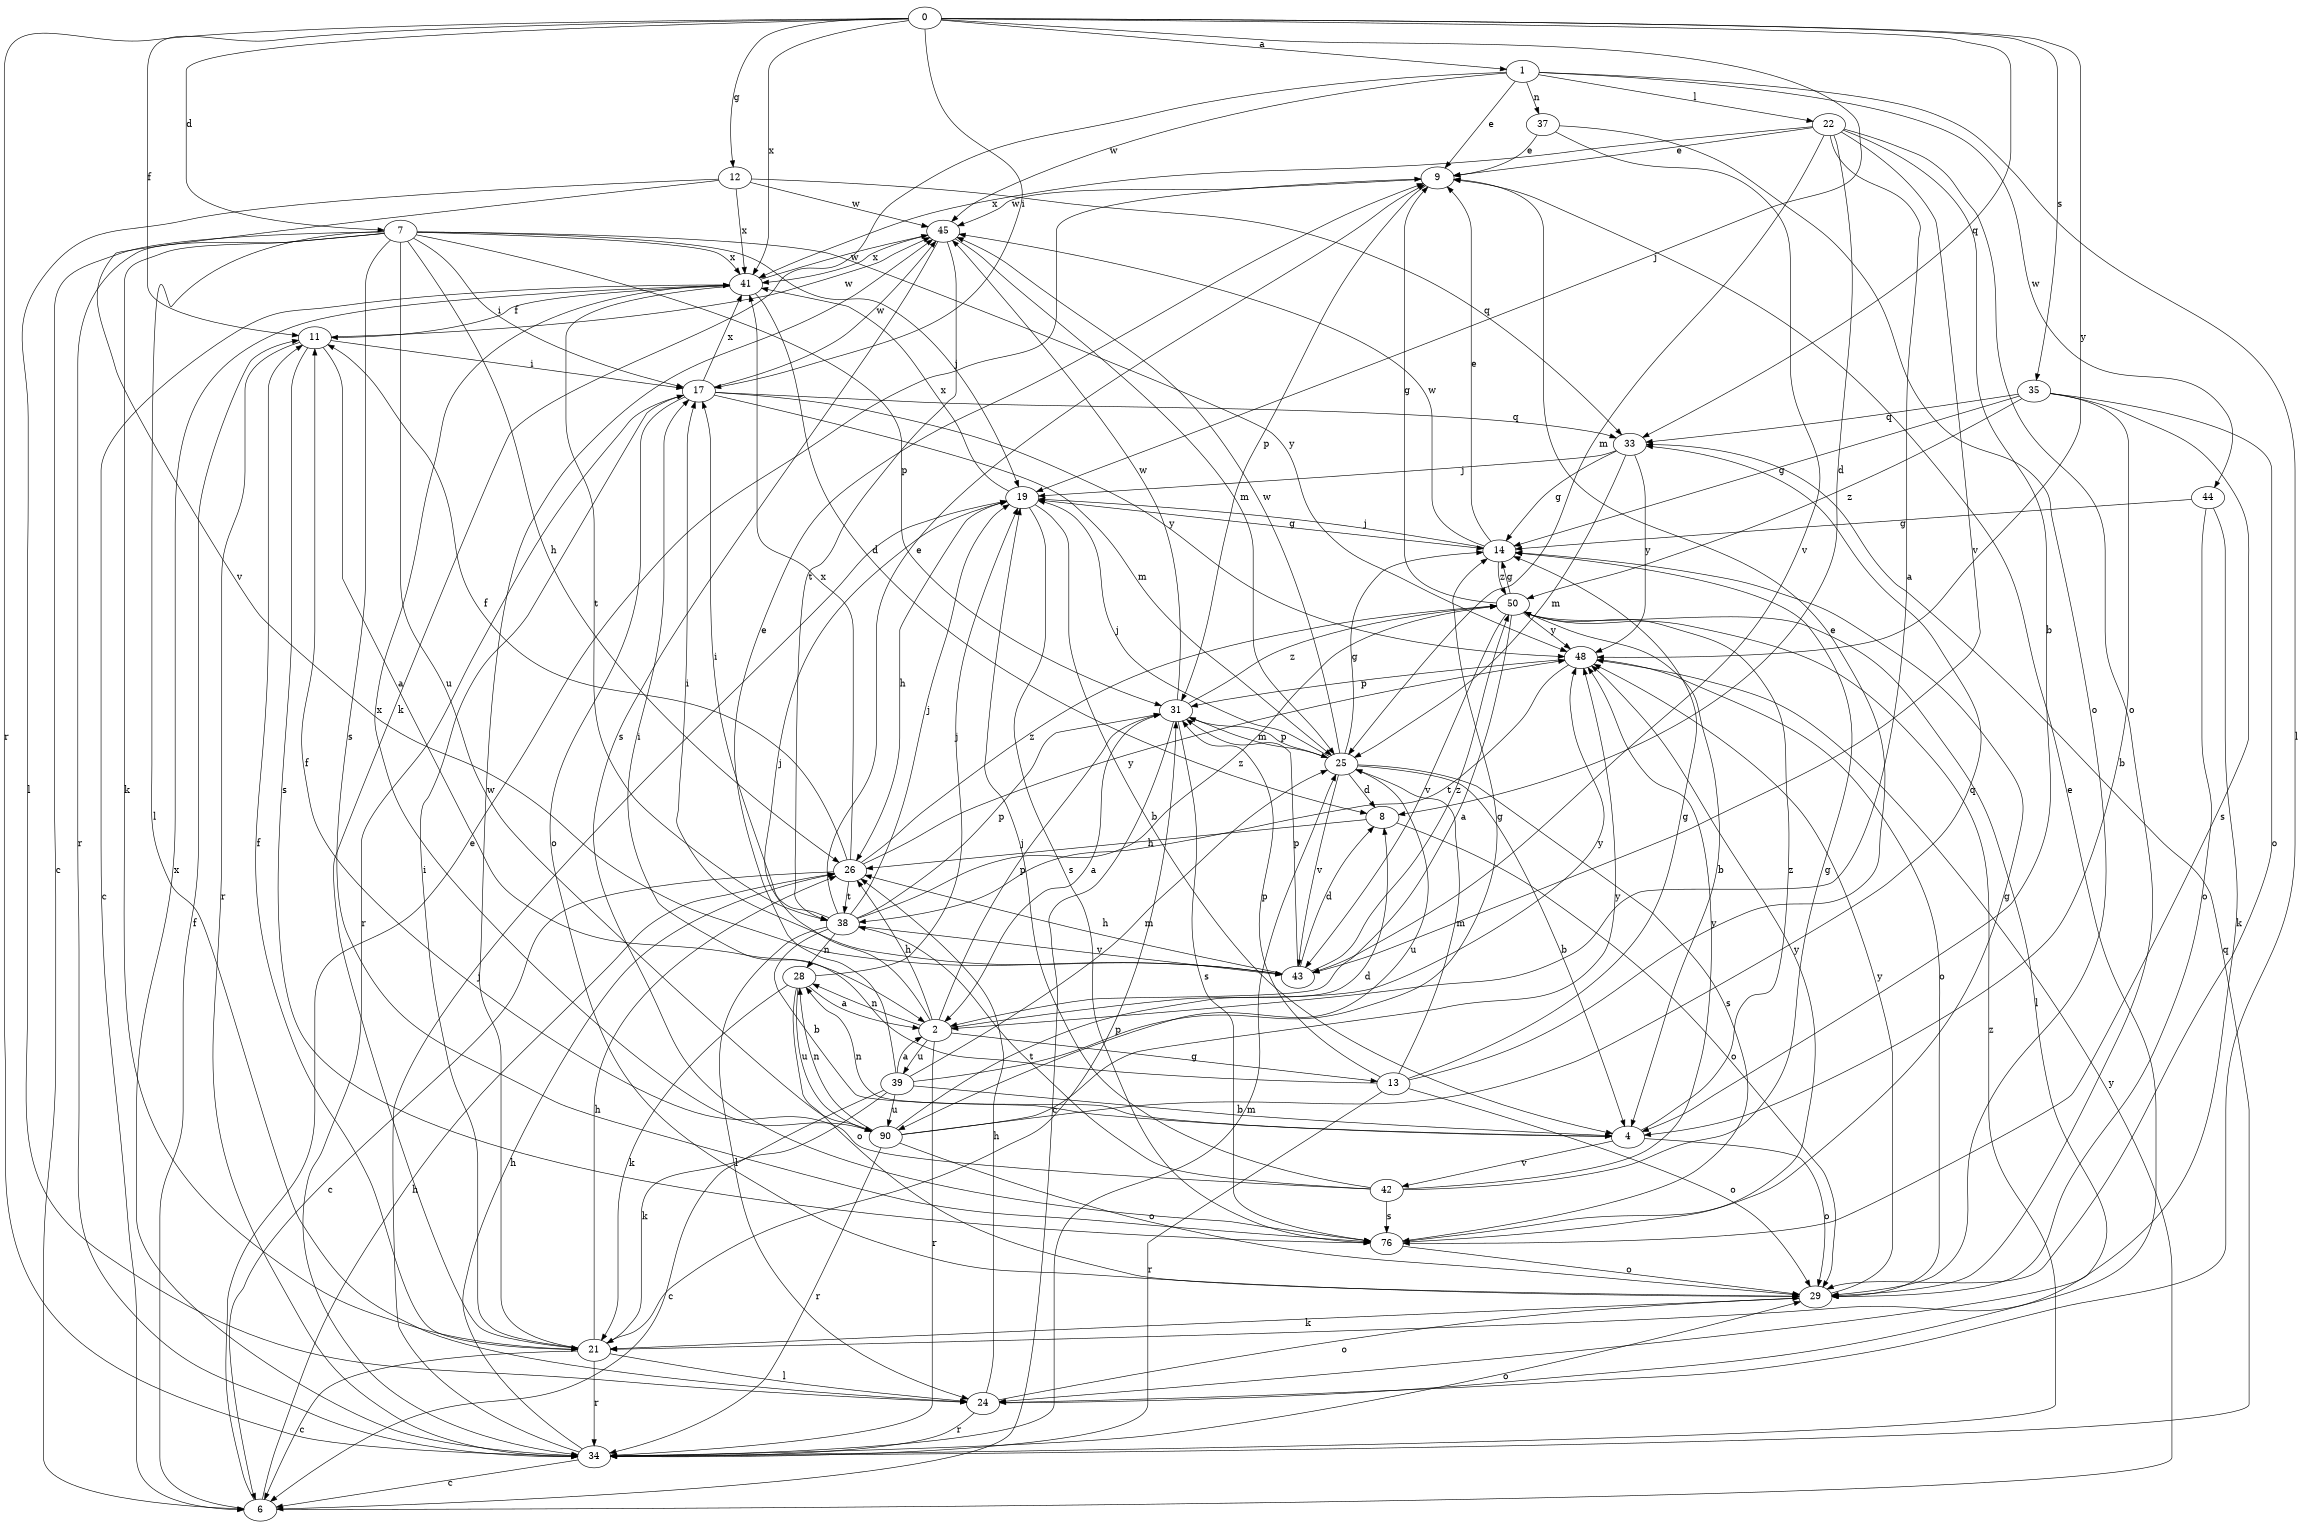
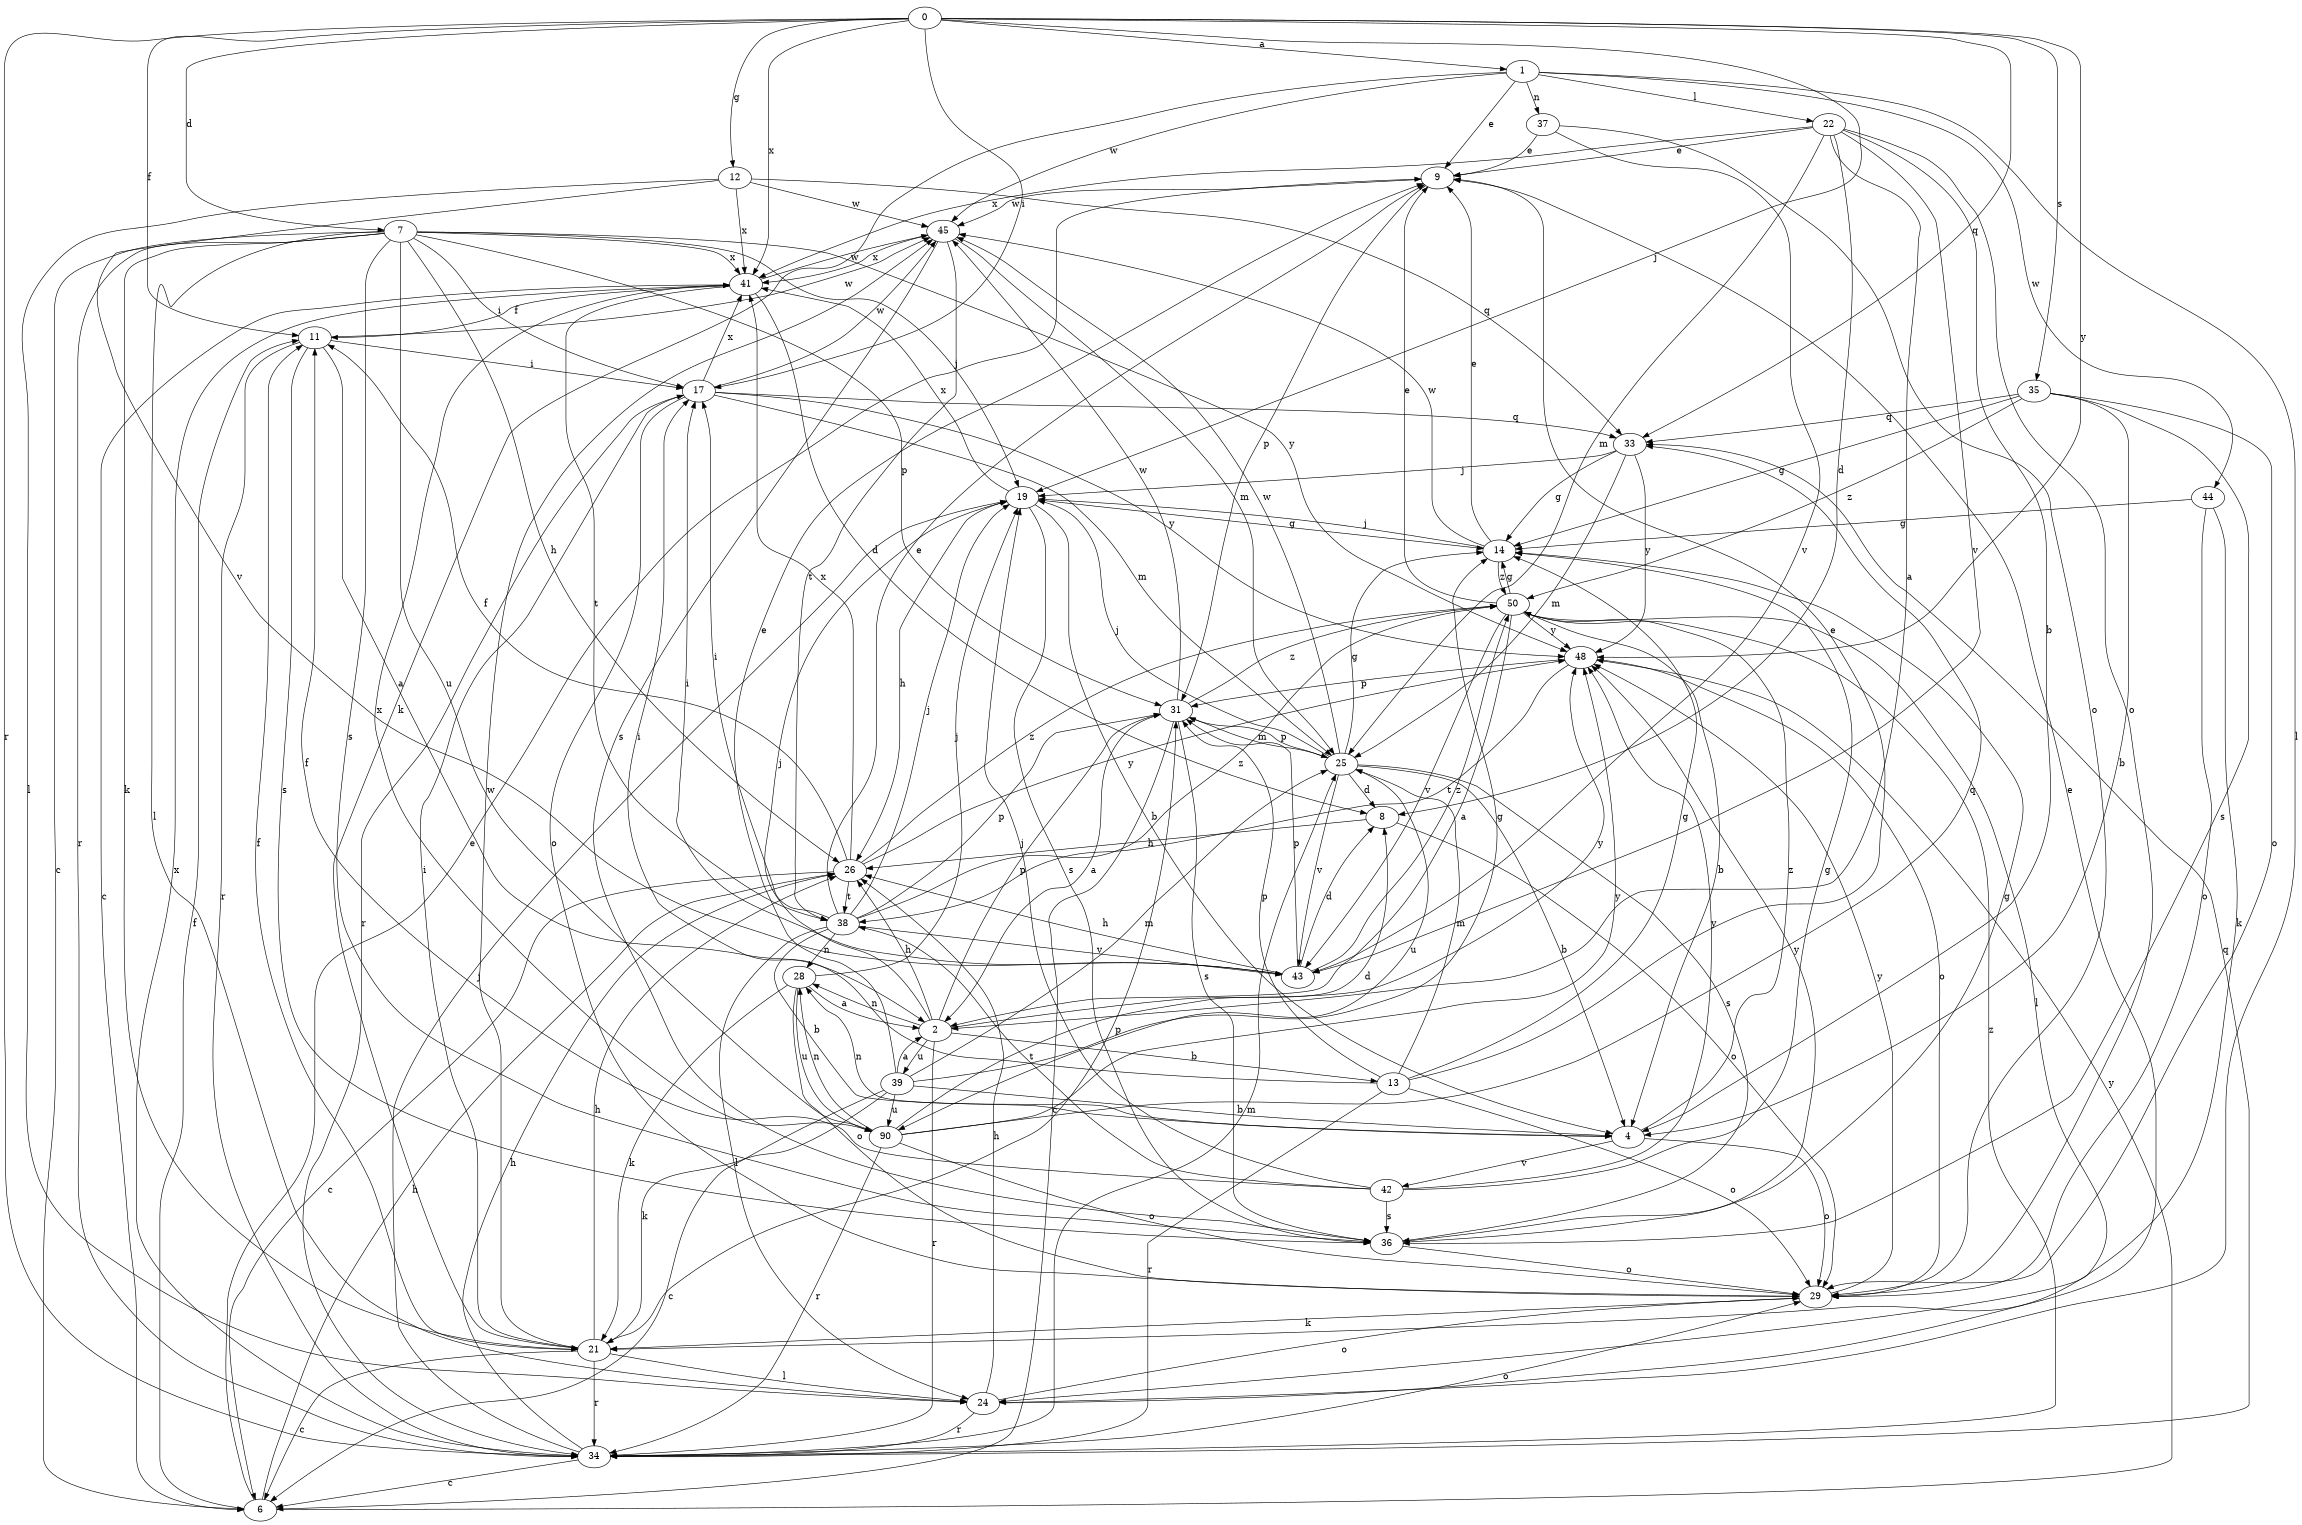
edge "50" -> "9": label "g" -> "e"
edge "2" -> "13": label "g" -> "b"
node "76": label "76" -> "36"
